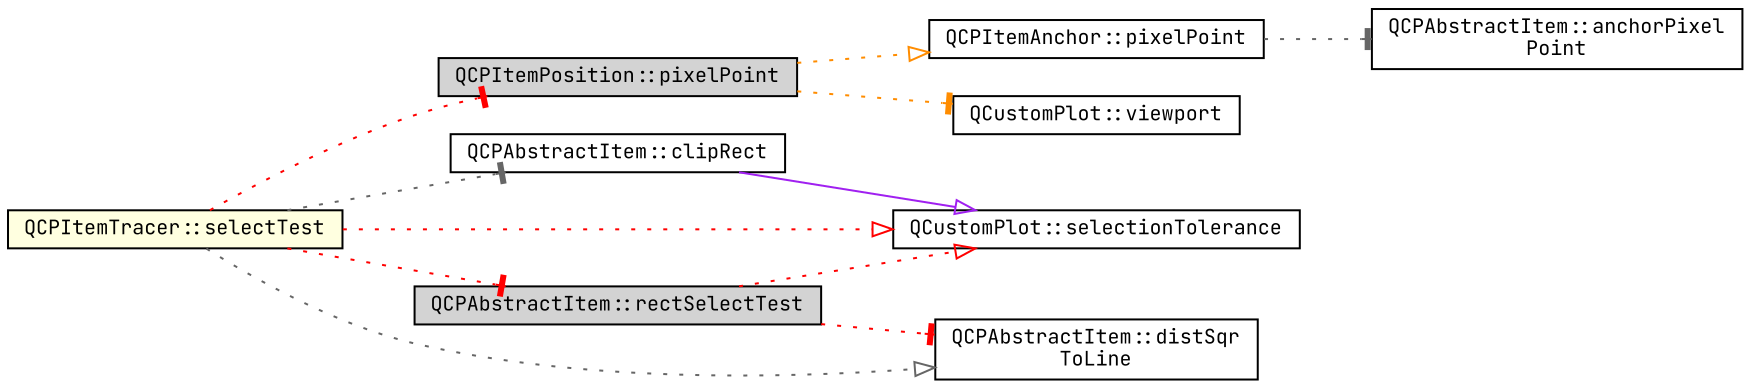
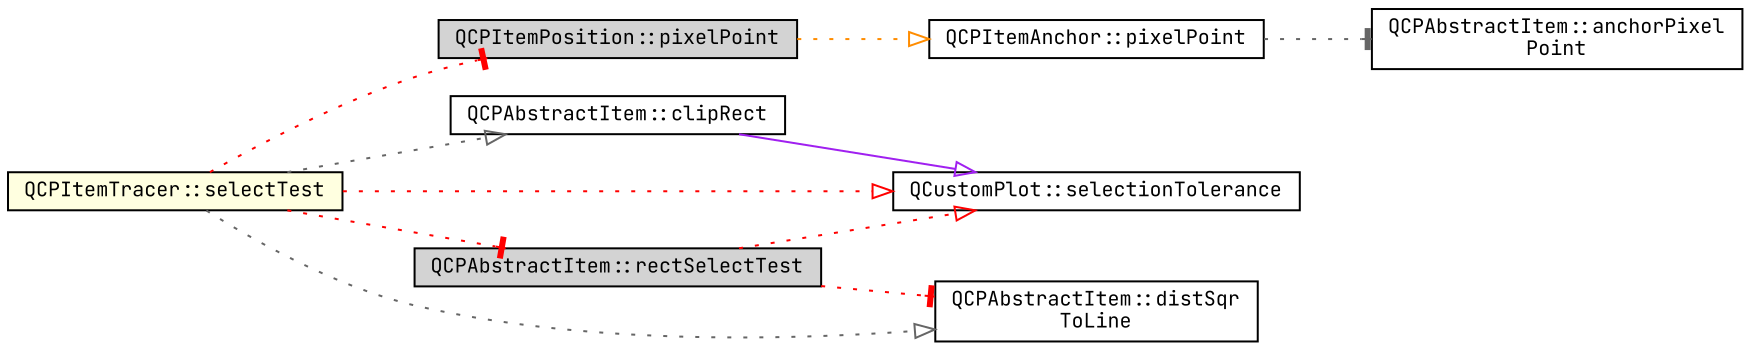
node "QCustomPlot::viewport": removed
edge "QCPItemTracer::selectTest" -> "QCPAbstractItem::clipRect": arrowhead tee -> onormal
